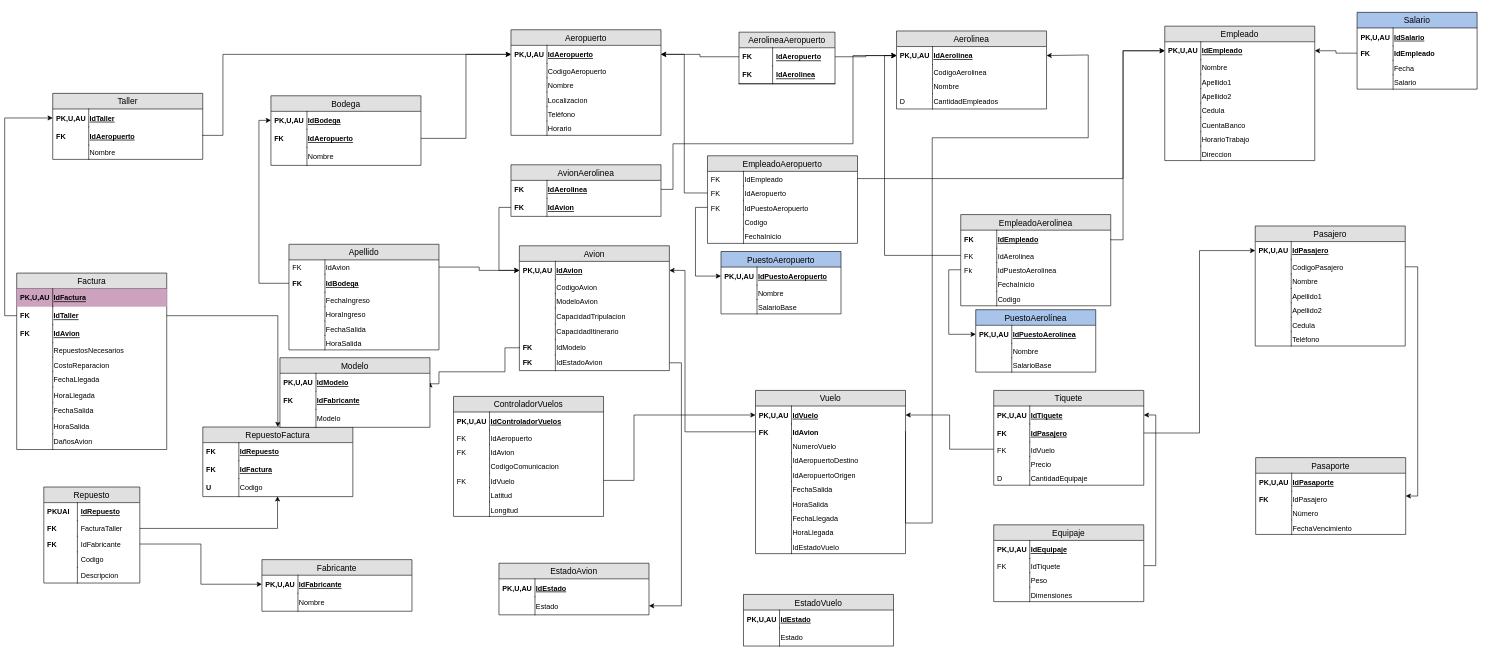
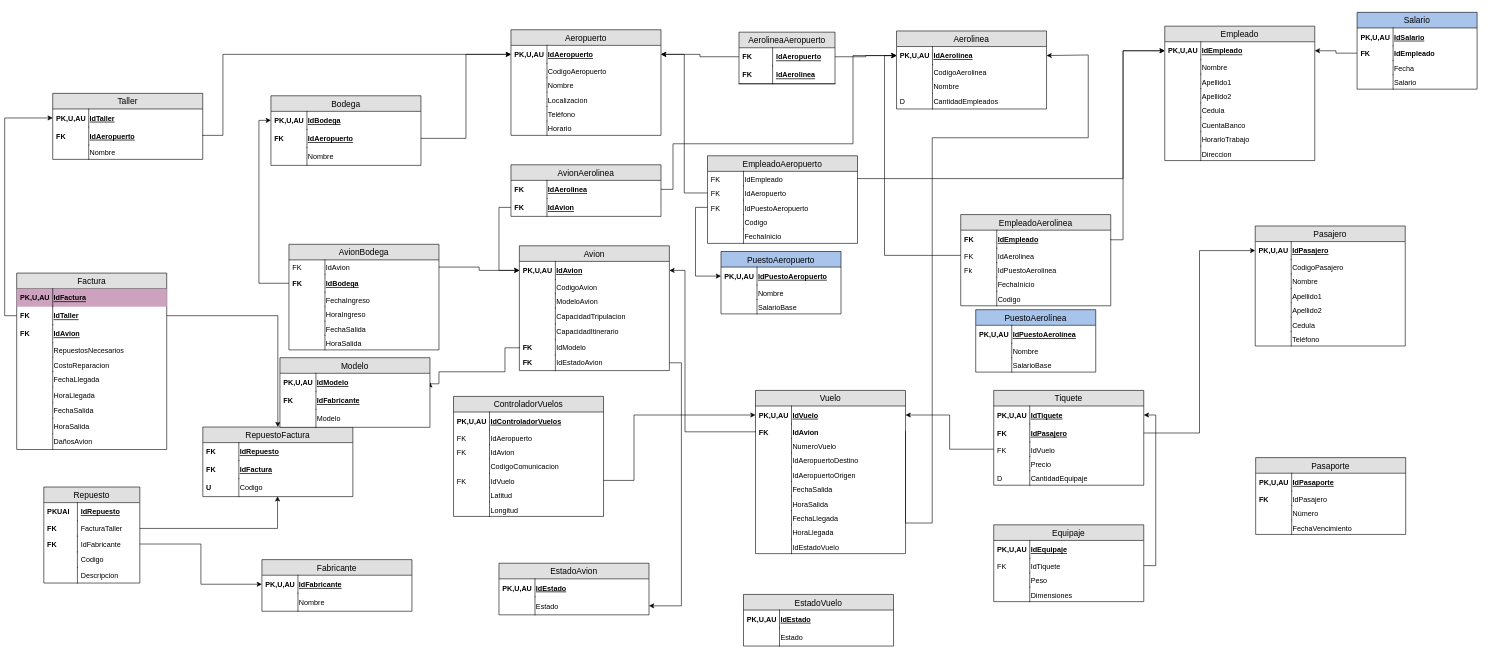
node "Apellido": label "Apellido" -> "AvionBodega"
edge "IdPuestoAerolinea" -> "IdPuestoAerolínea": removed
edge "CodigoPasajero" -> "Pasaporte": removed
